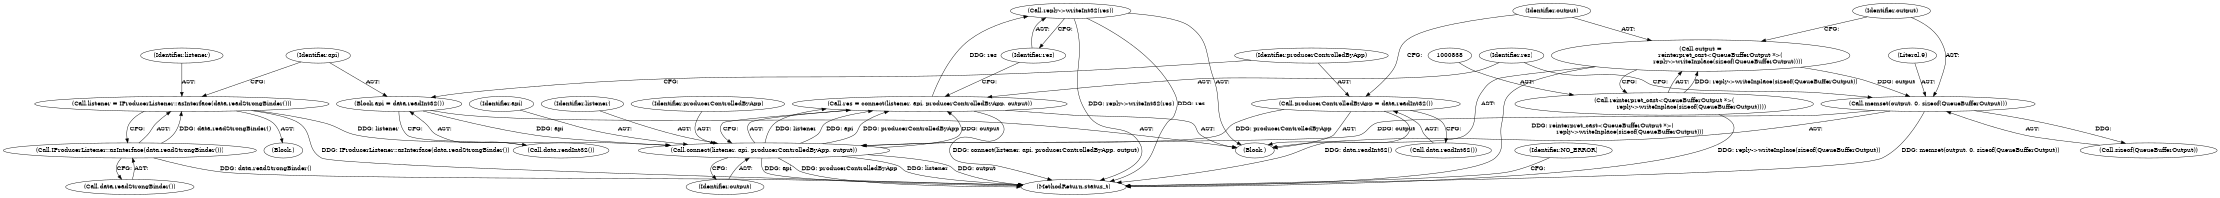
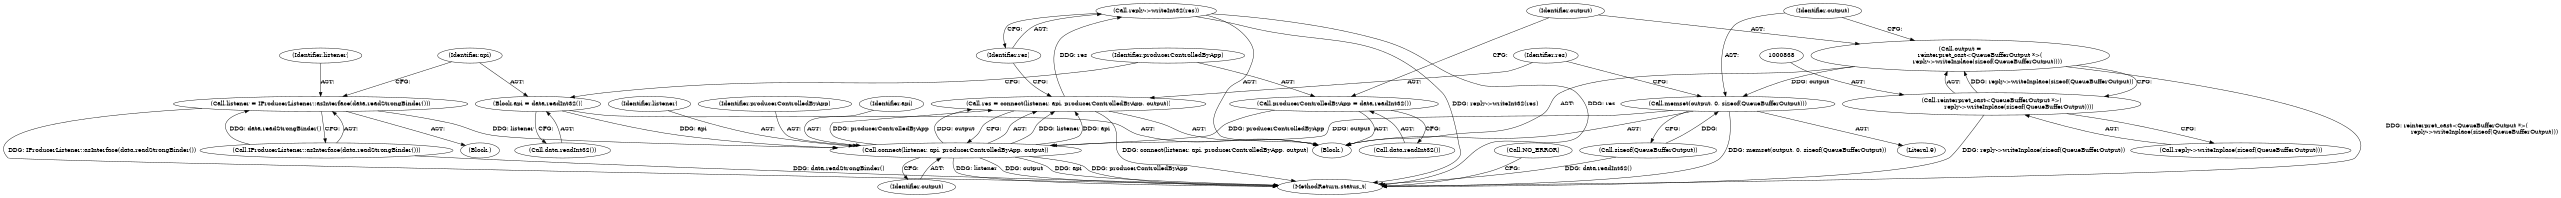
edge "(Literal,9)" -> "(Call,memset(output, 0, sizeof(QueueBufferOutput)))": reversed
edge "(Call,sizeof(QueueBufferOutput))" -> "(Call,memset(output, 0, sizeof(QueueBufferOutput)))": label "AST: " -> "DDG: "
edge "(Call,memset(output, 0, sizeof(QueueBufferOutput)))" -> "(Call,sizeof(QueueBufferOutput))": label "DDG: " -> "CFG: "
node "(Identifier,NO_ERROR)": label "(Identifier,NO_ERROR)" -> "(Call,NO_ERROR)"
node "(Call,reply->writeInplace(sizeof(QueueBufferOutput)))": added
edge "(Call,producerControlledByApp = data.readInt32())" -> "(MethodReturn,status_t)": now "(Call,sizeof(QueueBufferOutput))" -> "(MethodReturn,status_t)"
node "(Call,data.readStrongBinder())": removed
